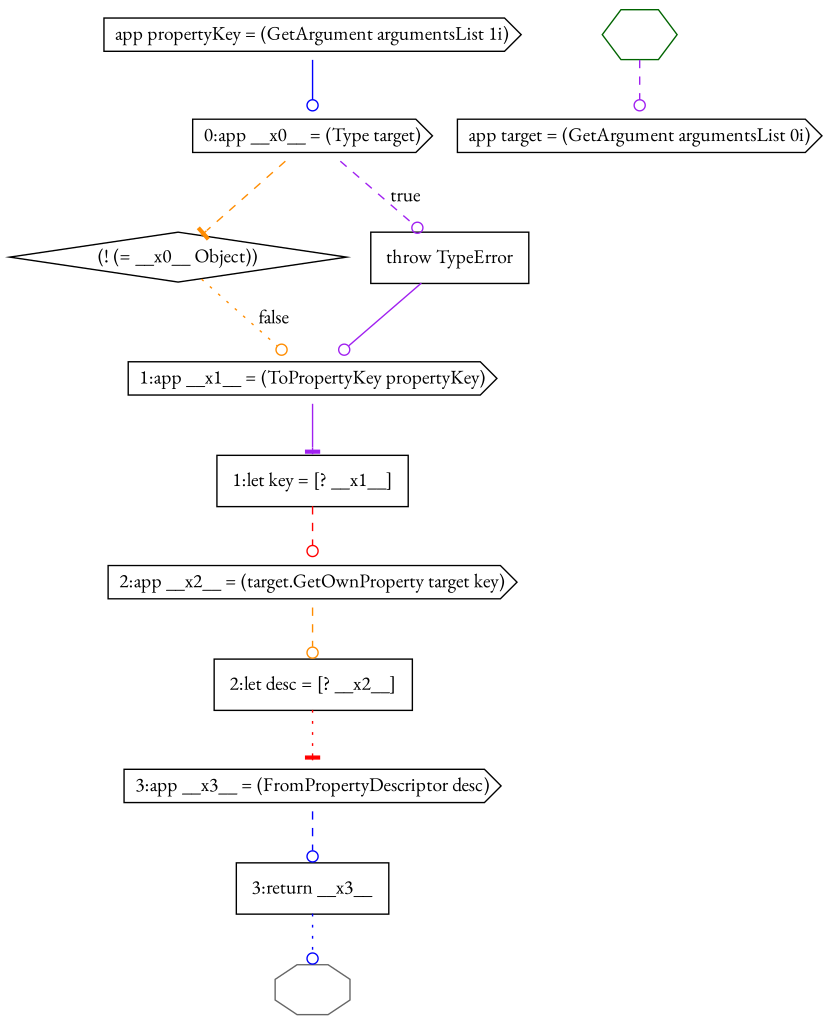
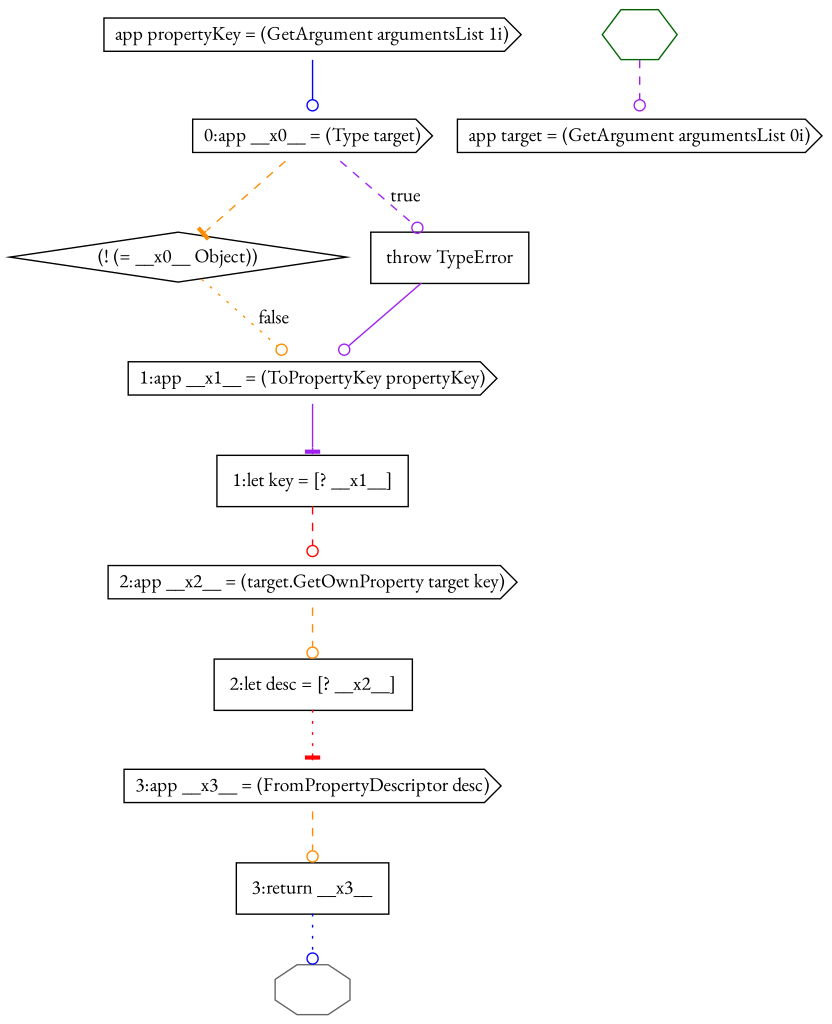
edge "3:app __x3__ = (FromPropertyDescriptor desc)" -> "3:return __x3__": color blue -> darkorange
